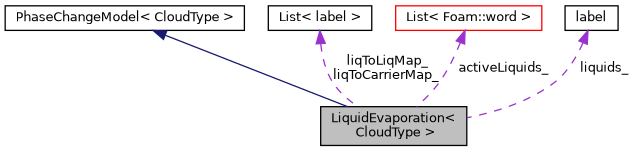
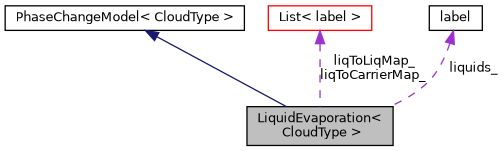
node "List< label >": color black -> red
node "List< Foam::word >": removed
